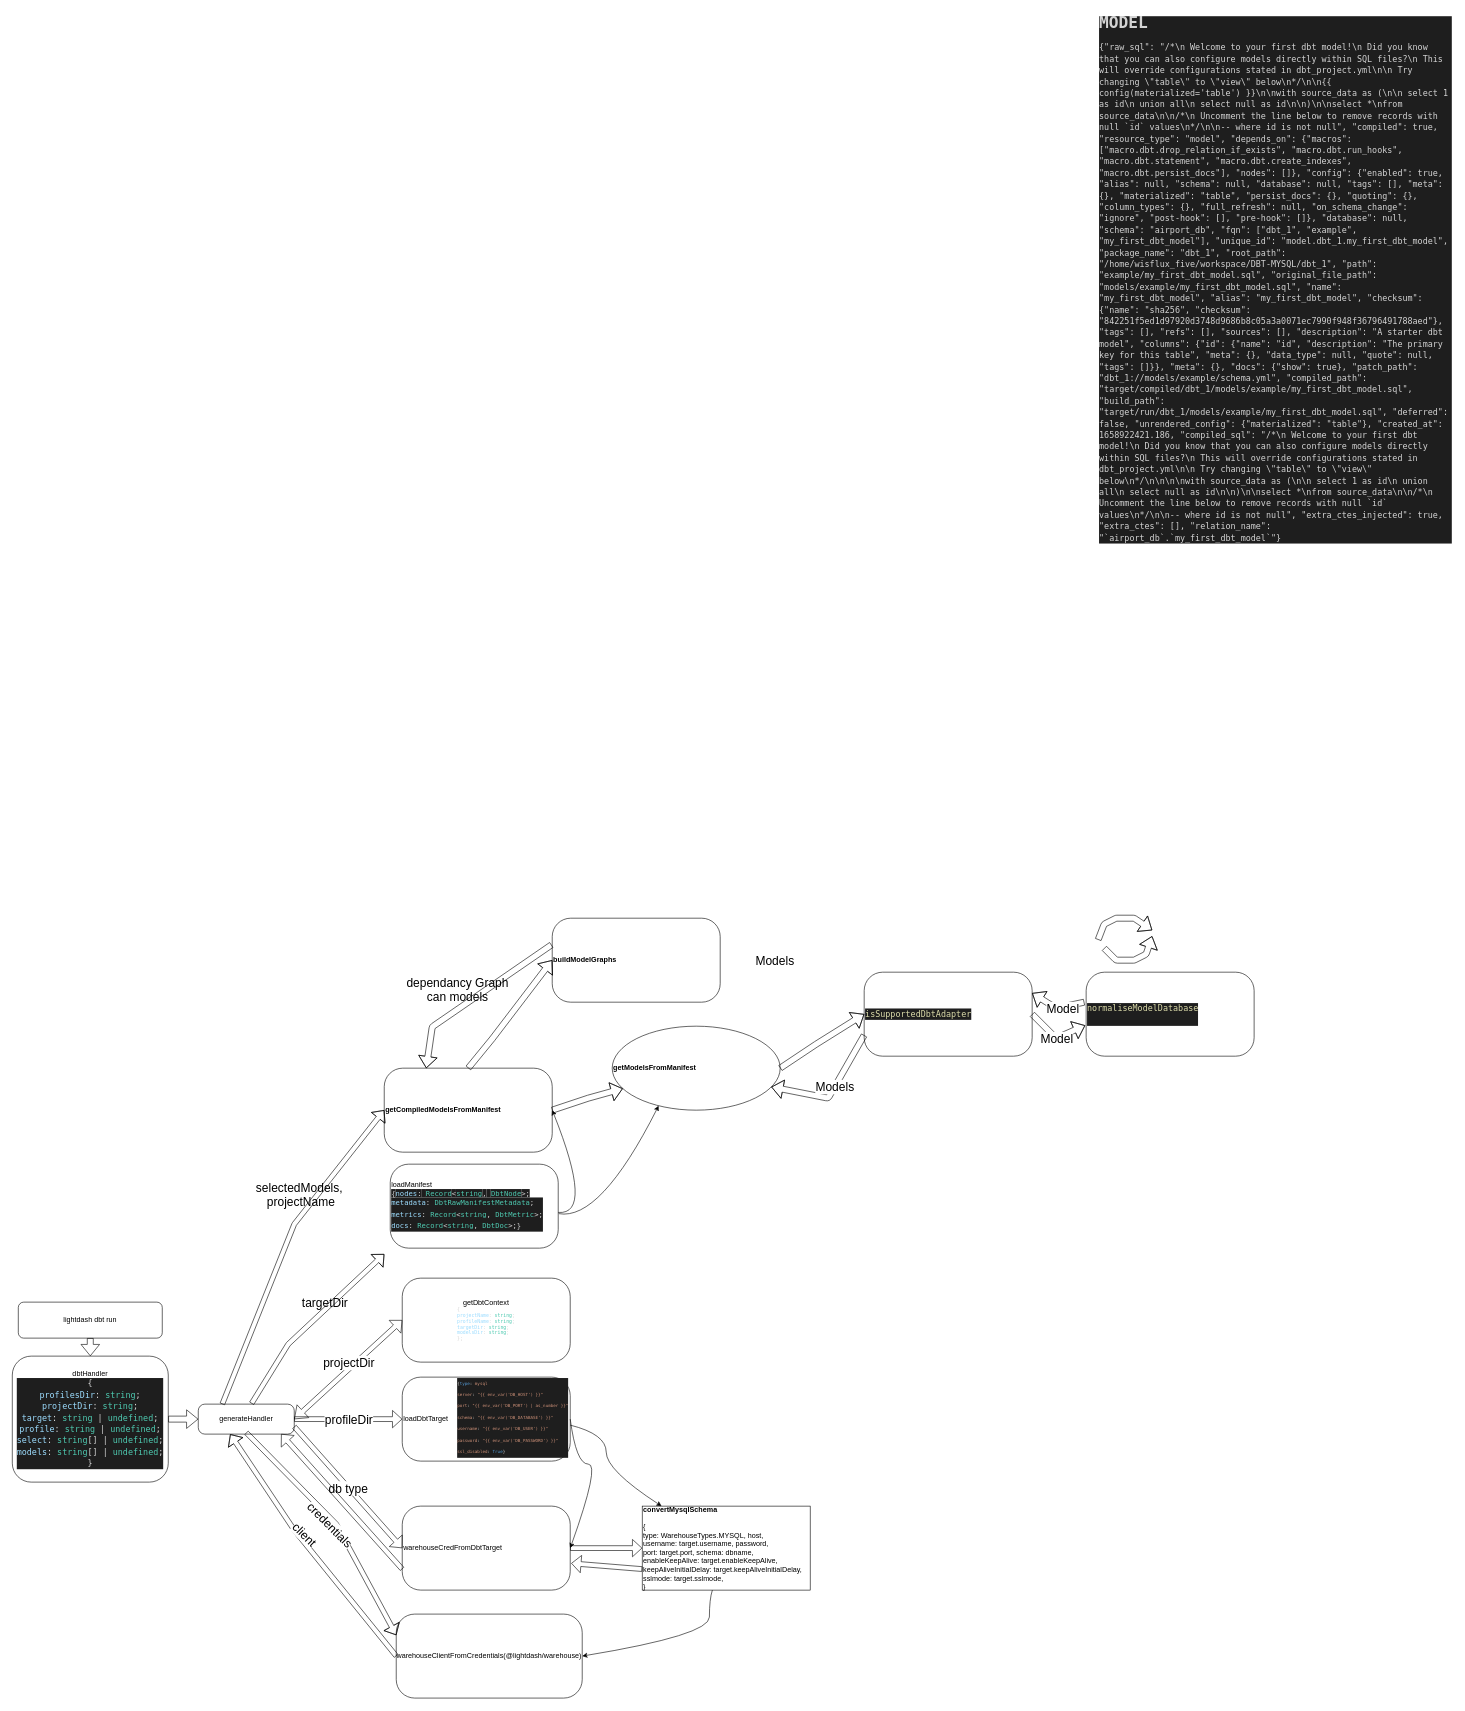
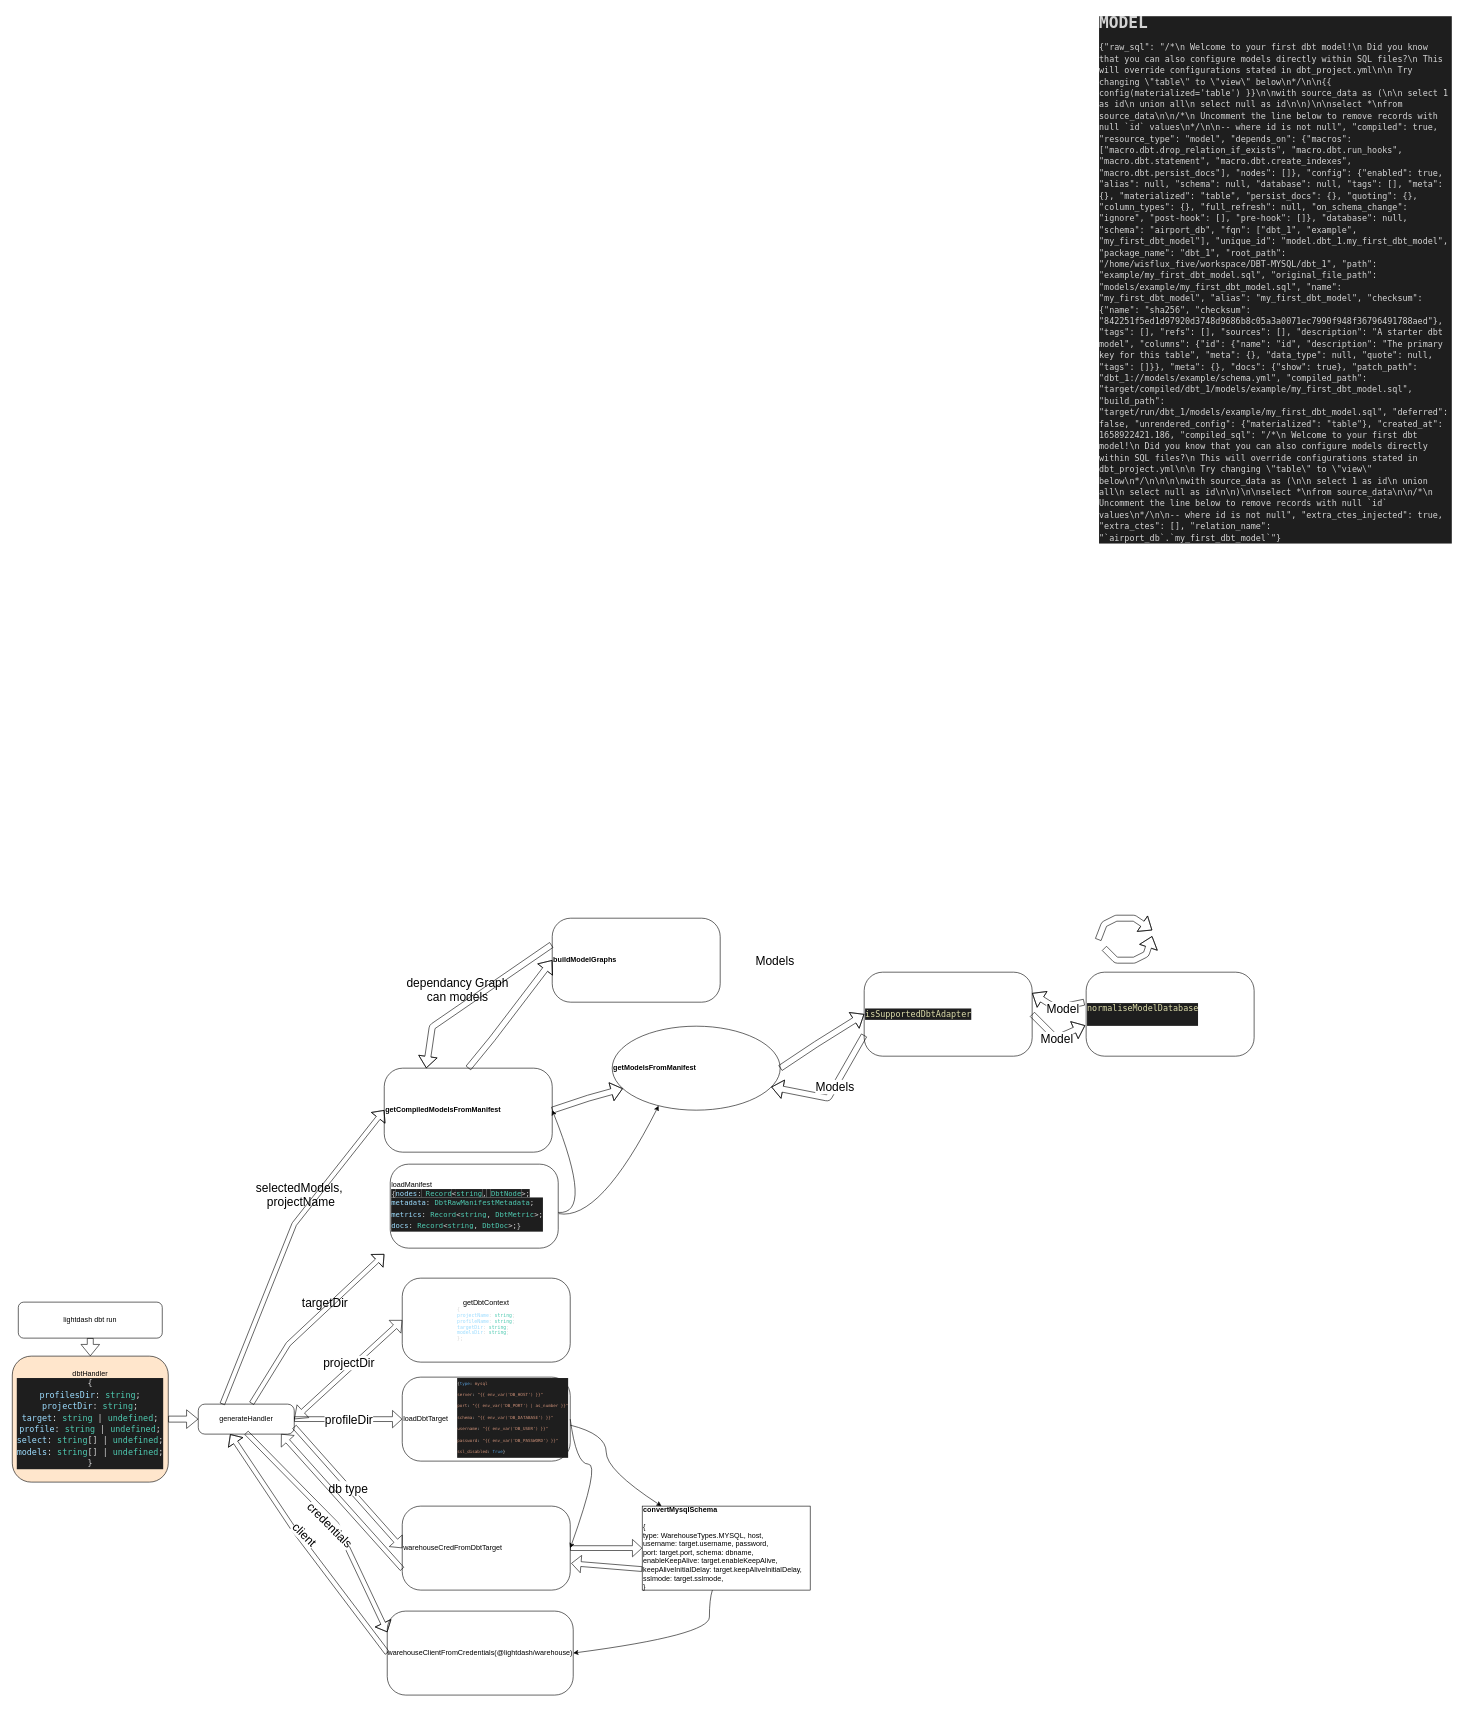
node "dbtHandler { profilesDir: string; projectDir: string; target: string | undefined; profile: string | undefined; select: string[] | undefined; models: string[] | undefined; }": fillcolor #ffffff -> #ffe6cc
node "warehouseClientFromCredentials(@lightdash/warehouse)": moved (489, 1656) -> (480, 1653)
